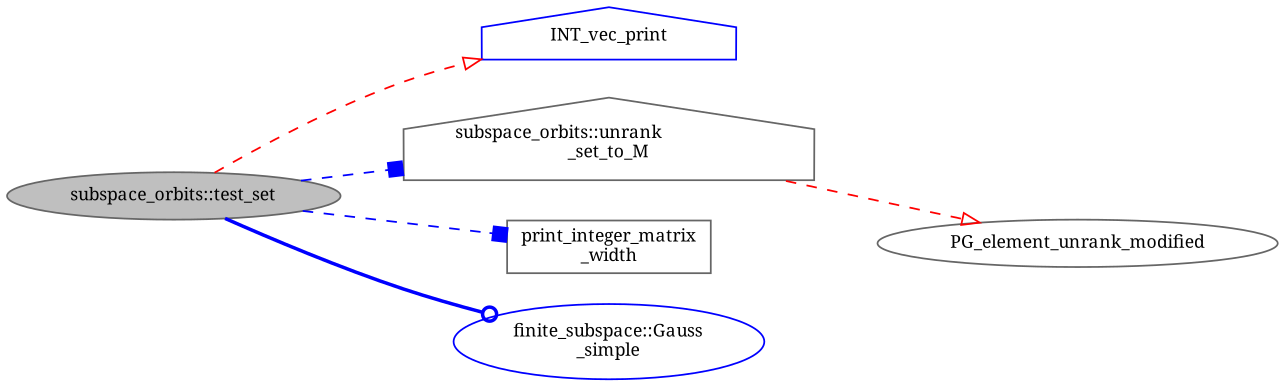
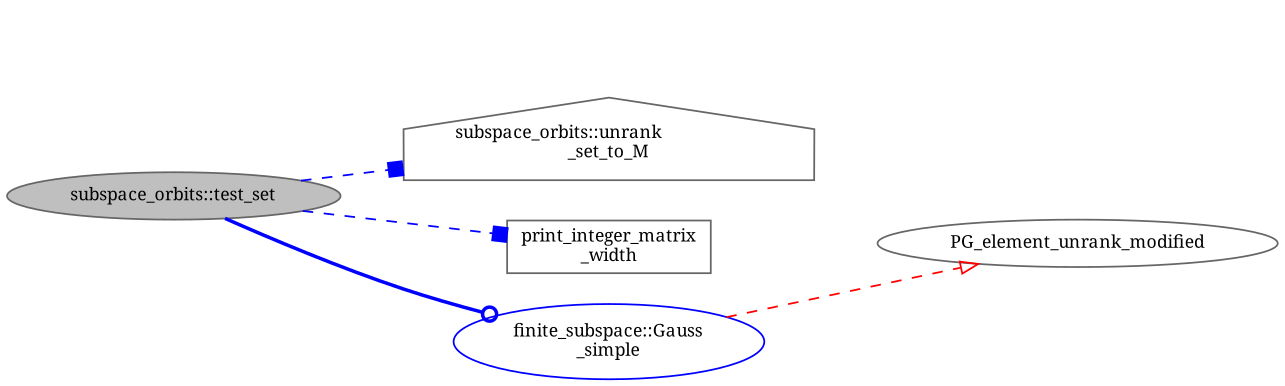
node "INT_vec_print": removed
edge "subspace_orbits::unrank _set_to_M" -> "PG_element_unrank_modified": now "finite_subspace::Gauss _simple" -> "PG_element_unrank_modified"
